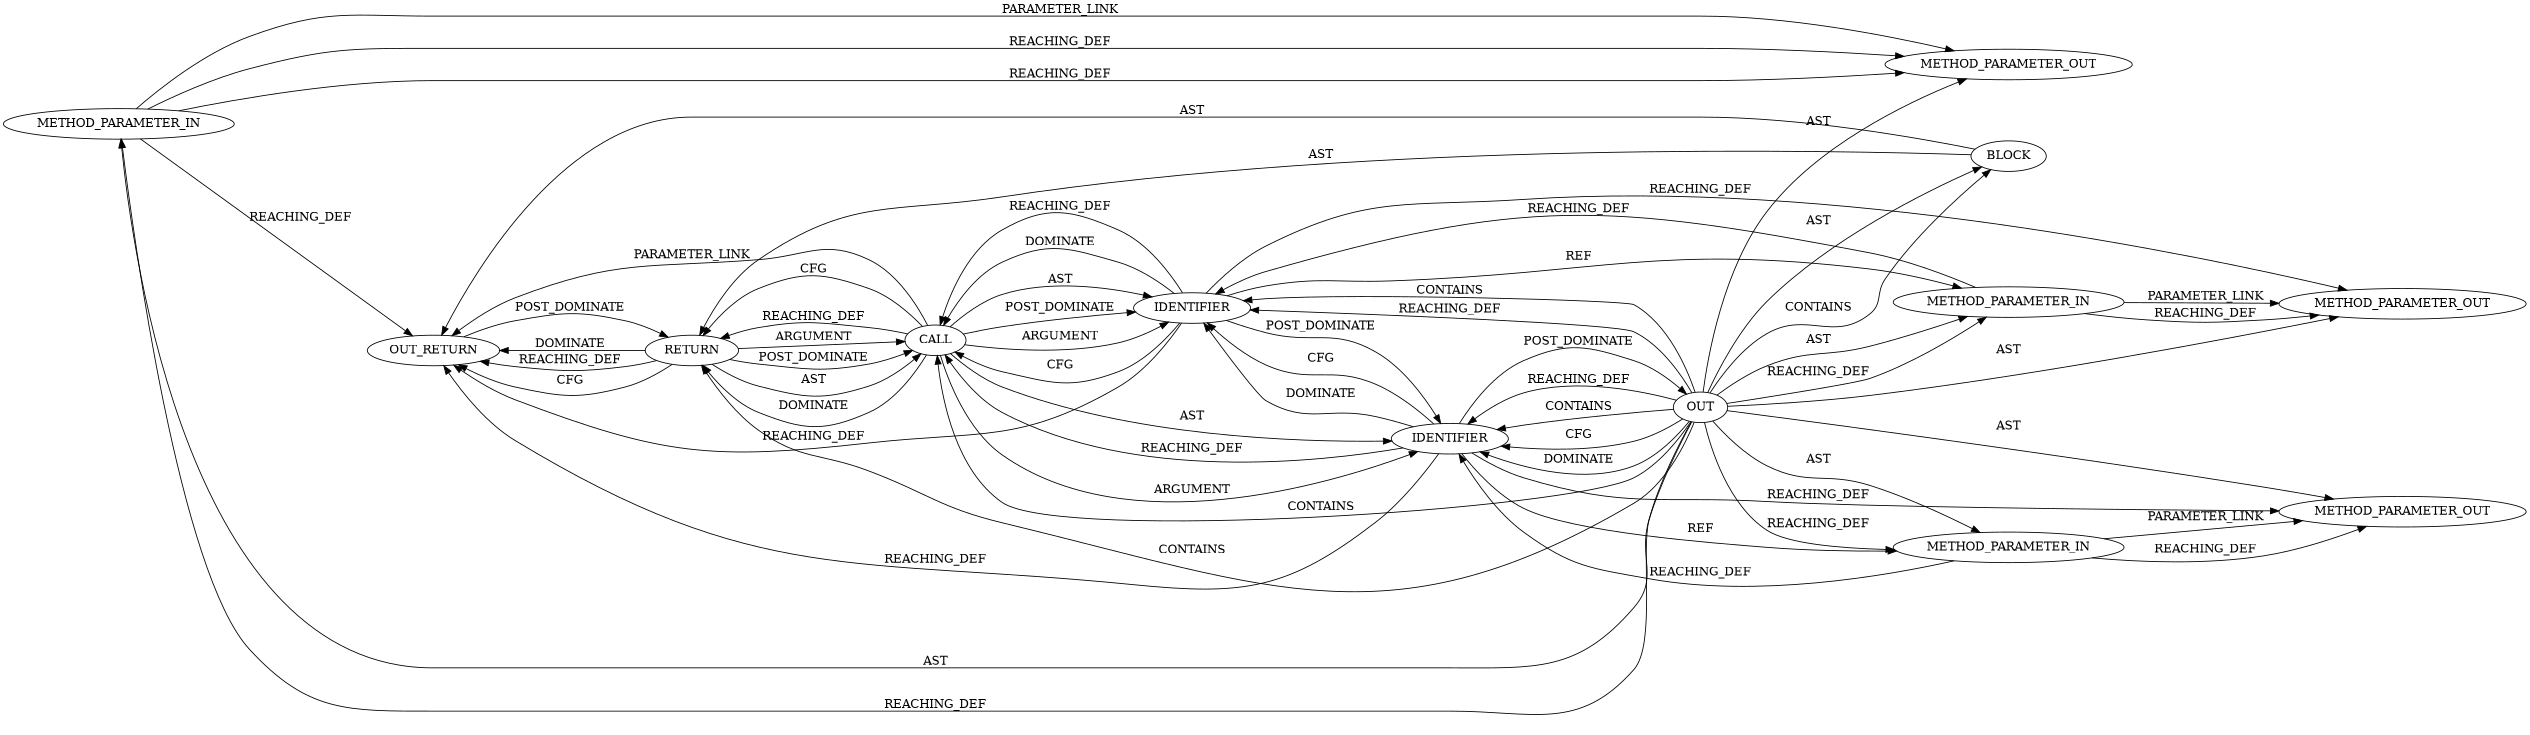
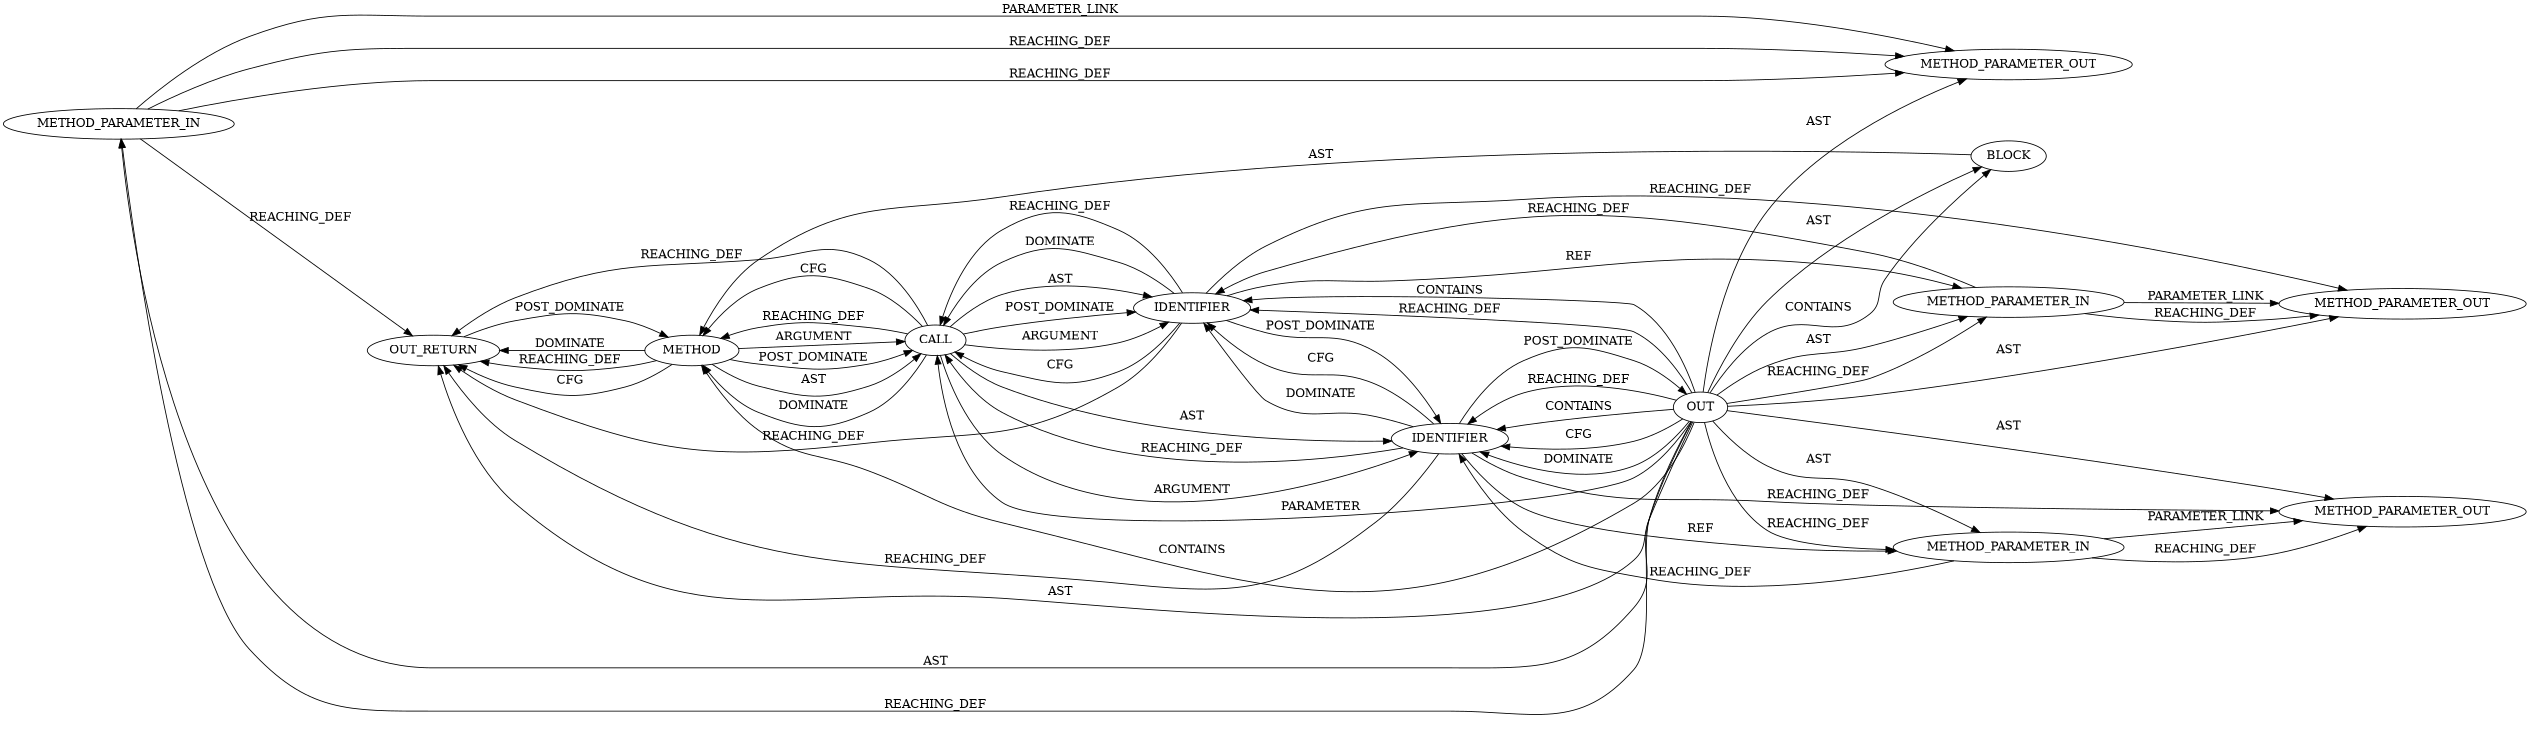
edge "BLOCK" -> "OUT_RETURN": now "OUT" -> "OUT_RETURN"
edge "CALL" -> "OUT_RETURN": label "PARAMETER_LINK" -> "REACHING_DEF"
node "RETURN": label "RETURN" -> "METHOD"
edge "OUT" -> "CALL": label "CONTAINS" -> "PARAMETER"
